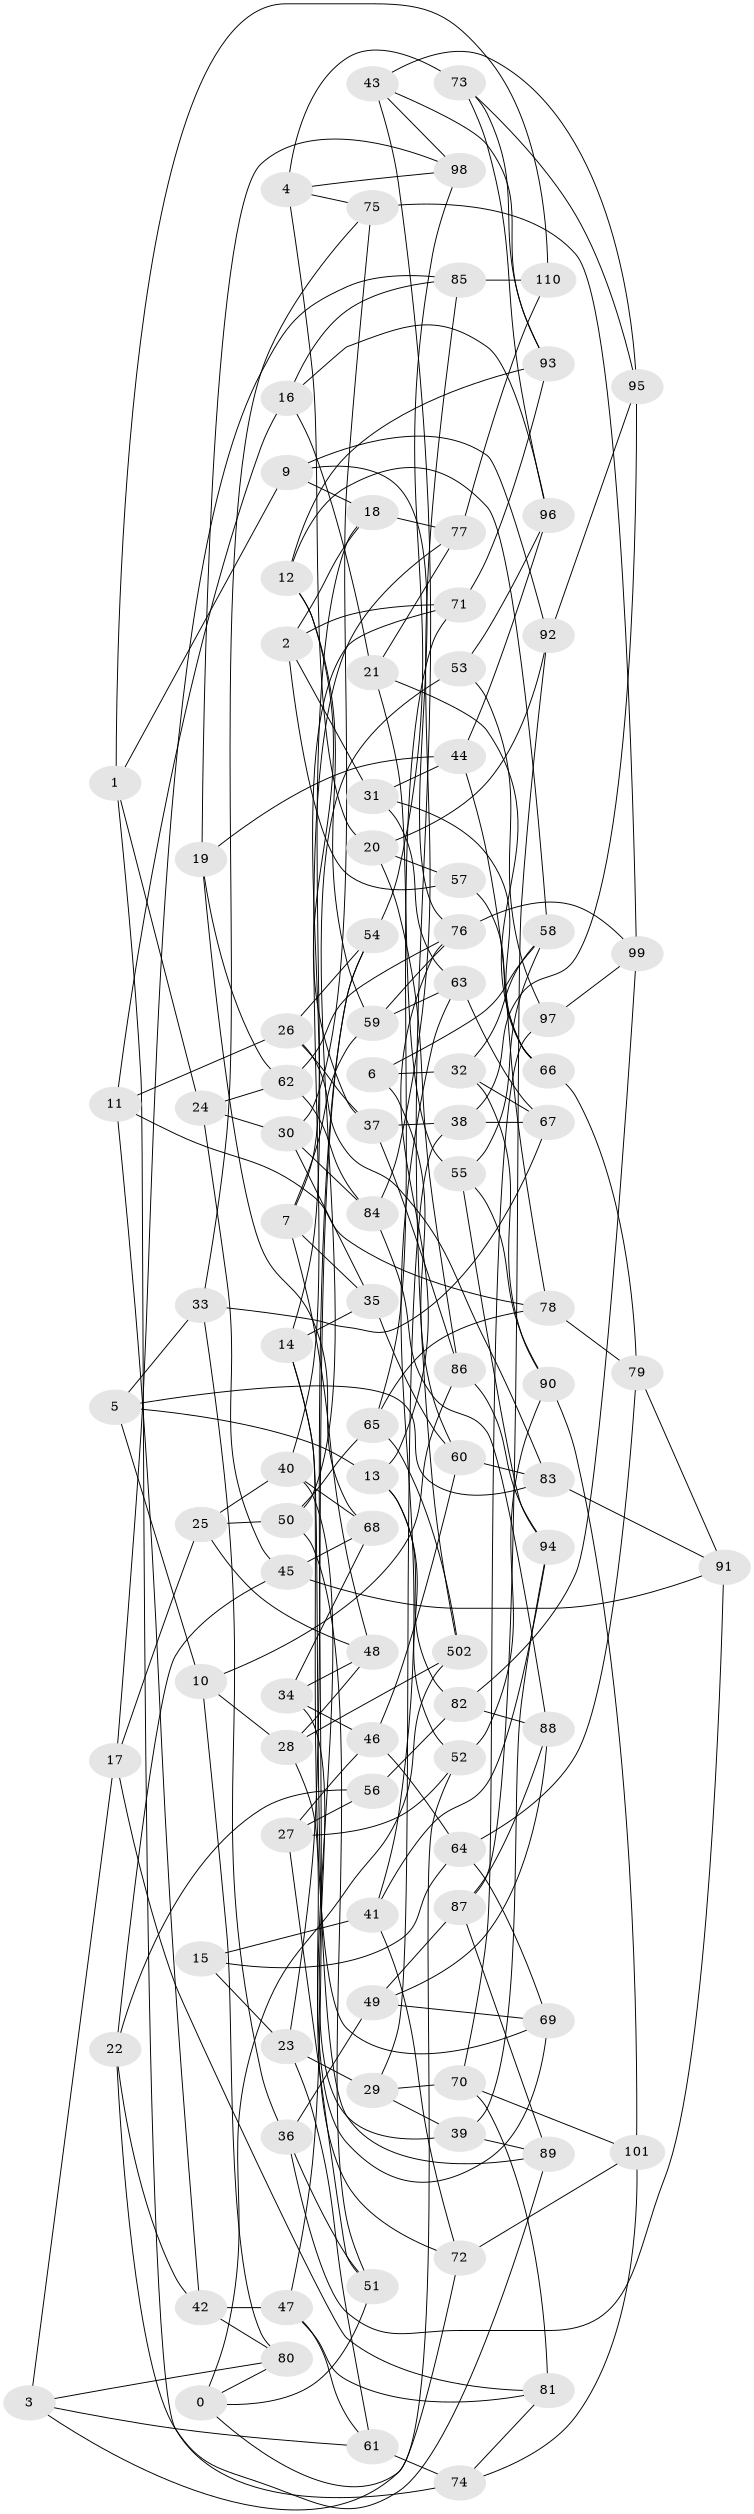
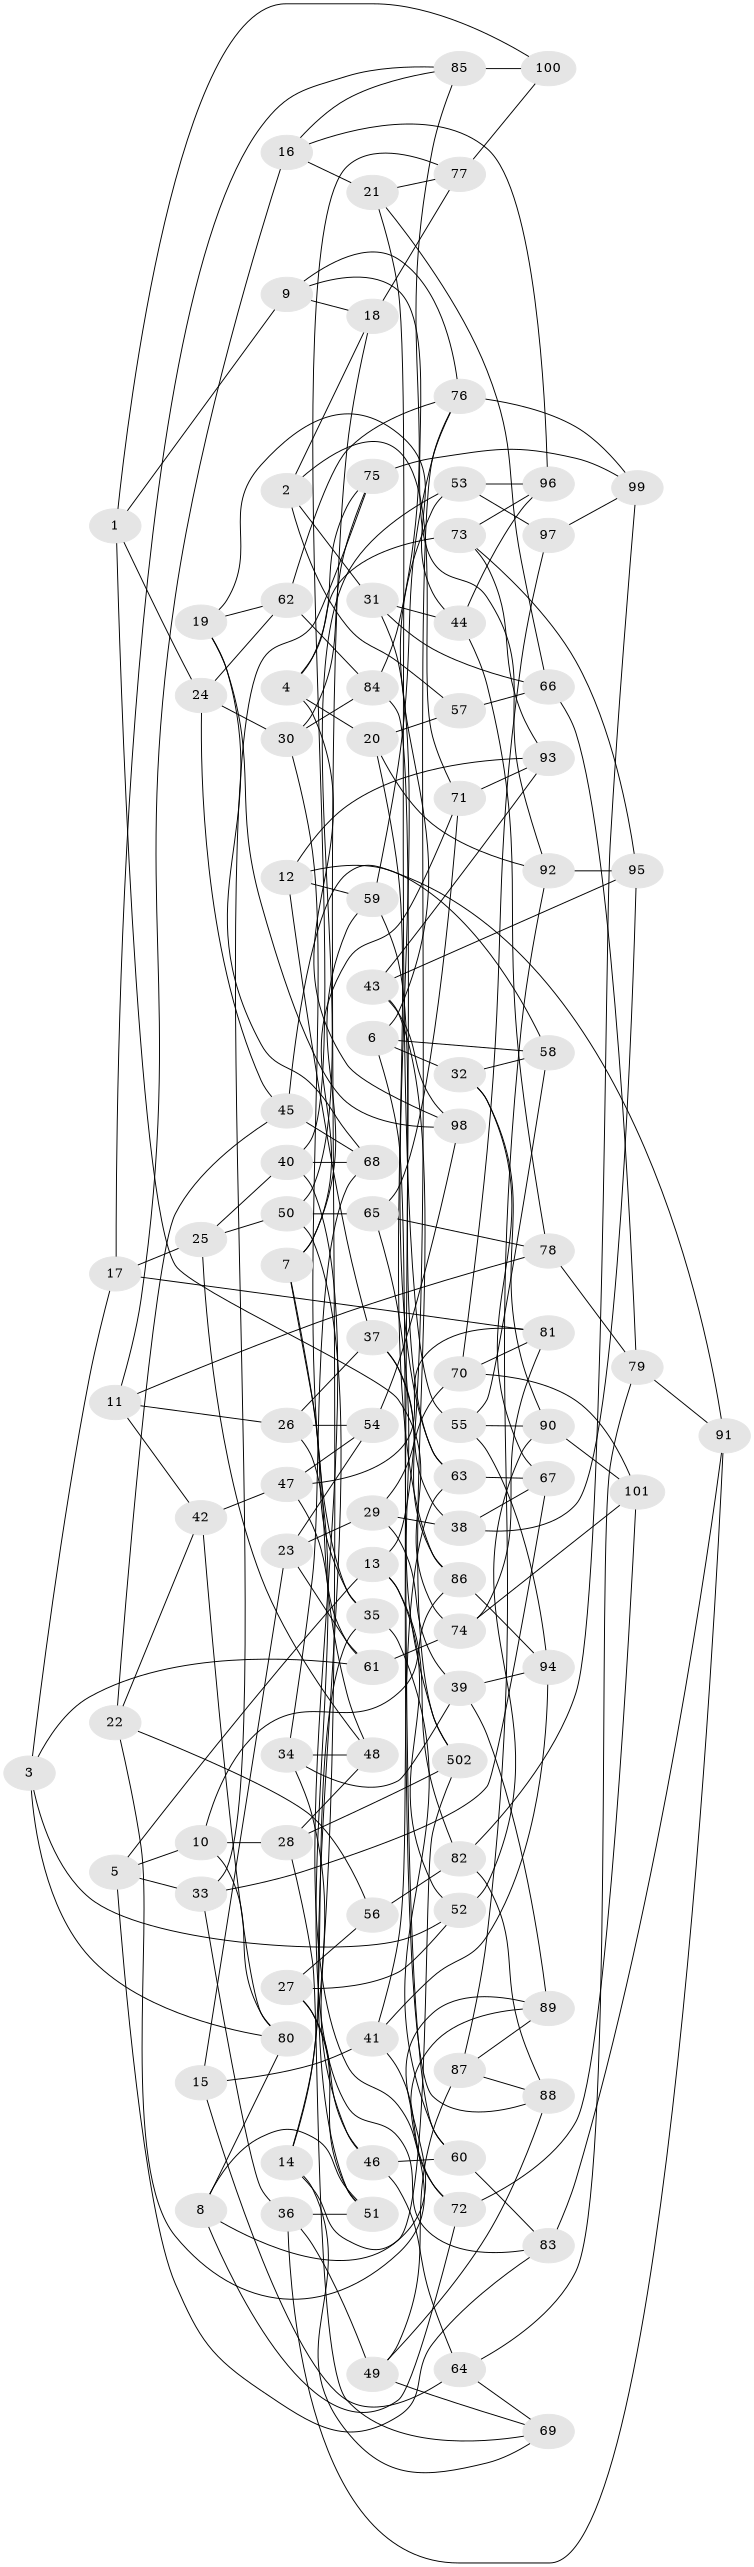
node "110": label "110" -> "100"
edge "53" -- "6": added
node "0": label "0" -> "8"
